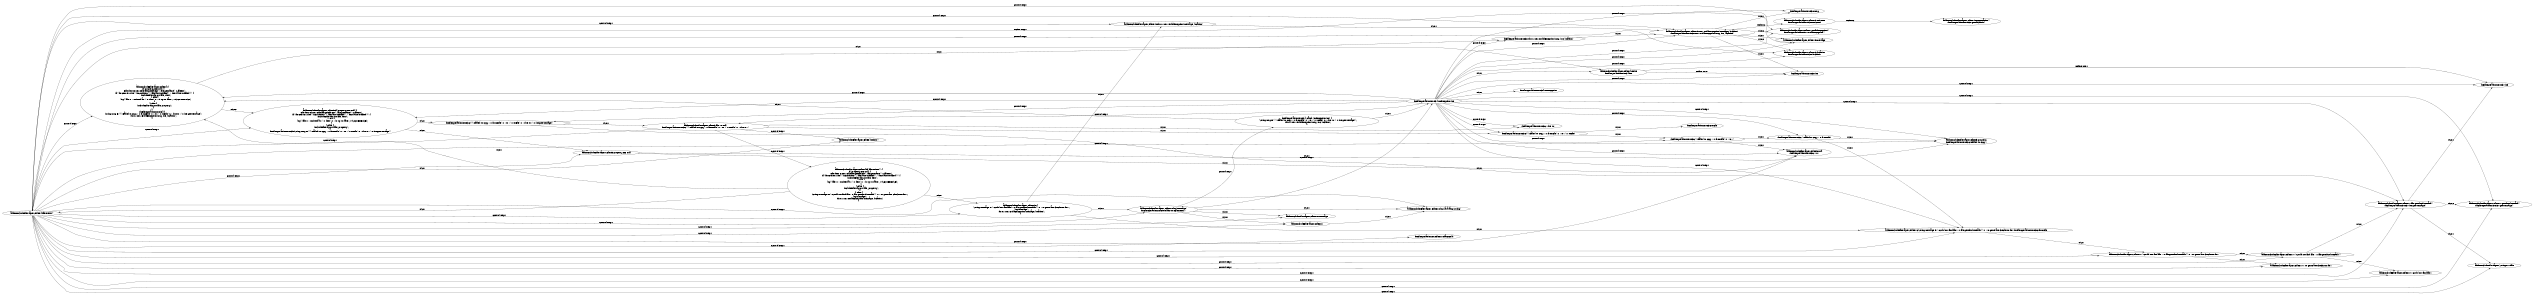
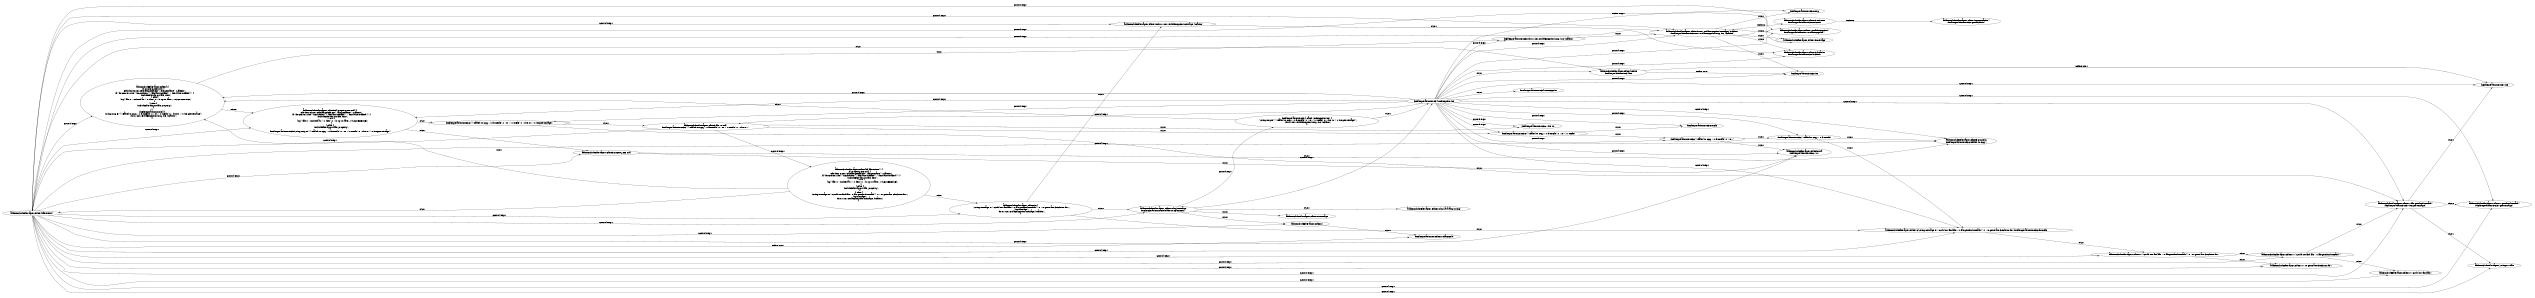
edge "doFileOperations#?#34:IOException ioe" -> "doFileOperations#?#38:msg": label "Control Dep:1" -> "Action Dep:1"
edge "addToIncludeFileMap#?,File#4:file.exists()" -> "addToIncludeFileMap#?,File#19:message": label "Action Dep:1" -> "Control Dep:1"
edge "doFileOperations#?#34:IOException ioe" -> "addToIncludeFileMap#?,File#19:message": now "doFileOperations#?#34:IOException ioe" -> "doFileOperations#?#36:toFile"
node "addToIncludeFileMap#?,File#4:exists()": removed
edge "addToIncludeFileMap#?,File#4:file.exists()" -> "addToIncludeFileMap#?,File#18:log(java.lang.String)": removed, label "Control Dep:1"
edge "addToIncludeFileMap#?,File#-1:" -> "addToIncludeFileMap#?,File#18:log(java.lang.String)": now "addToIncludeFileMap#?,File#-1:" -> "doFileOperations#?,File#-1:PlaceHold"
edge "addToIncludeFileMap#?,File#4:file.exists()" -> "addToIncludeFileMap#?,File#18:message": removed, label "Control Dep:1"
edge "addToIncludeFileMap#?,File#4:file.exists()" -> "doFileOperations#?,File#-1:PlaceHold": label "Control Dep:1" -> "Define Use:1"
